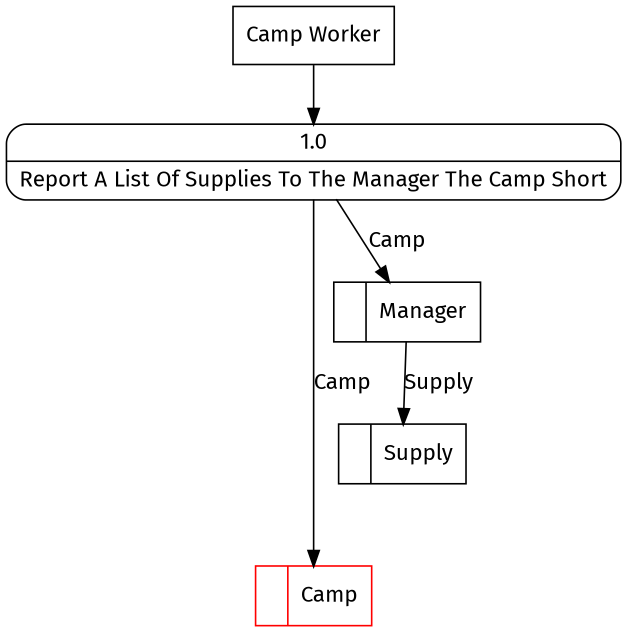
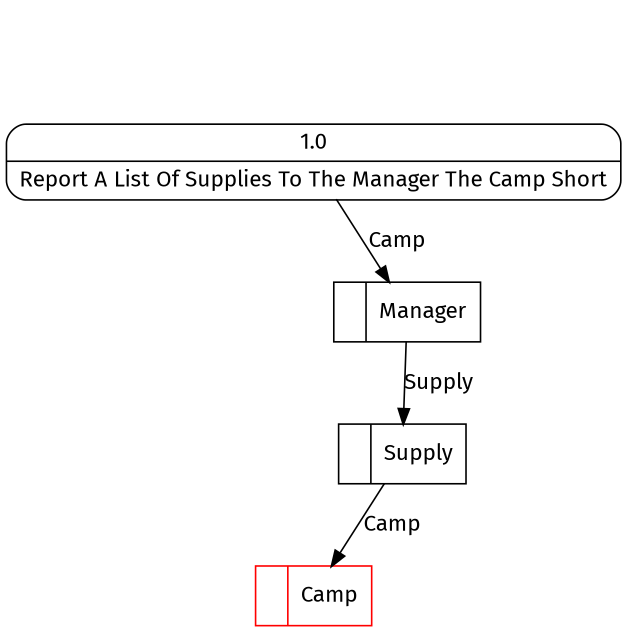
node "Camp Worker": removed
edge "1.0" -> "Camp": now "Supply" -> "Camp"
